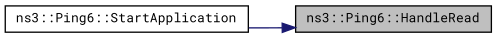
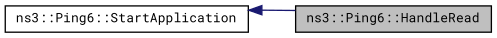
edge "ns3::Ping6::StartApplication" -> "ns3::Ping6::HandleRead": reversed
